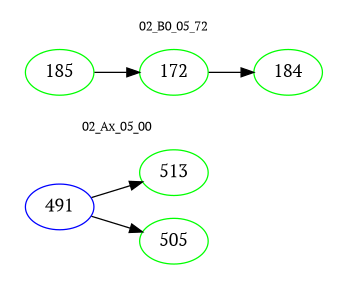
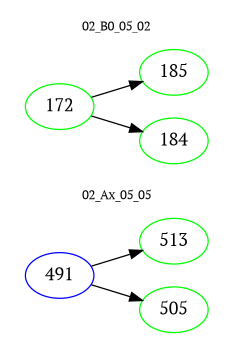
cluster "02_B0_05_72": label "02_B0_05_72" -> "02_B0_05_02"
edge "185" -> "172": reversed
cluster "02_Ax_05_00": label "02_Ax_05_00" -> "02_Ax_05_05"
